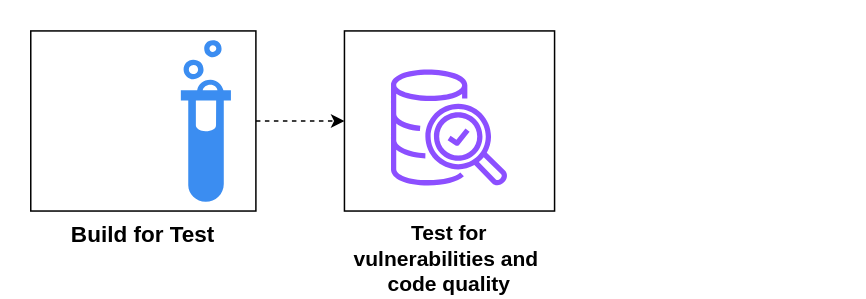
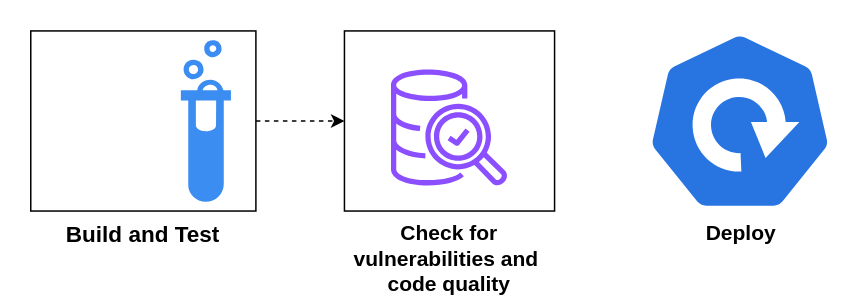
node "Deploy": added
node "Build for Test": label "Build for Test" -> "Build and Test"
node "Test for vulnerabilities and code quality": label "Test for vulnerabilities and code quality" -> "Check for vulnerabilities and code quality"
